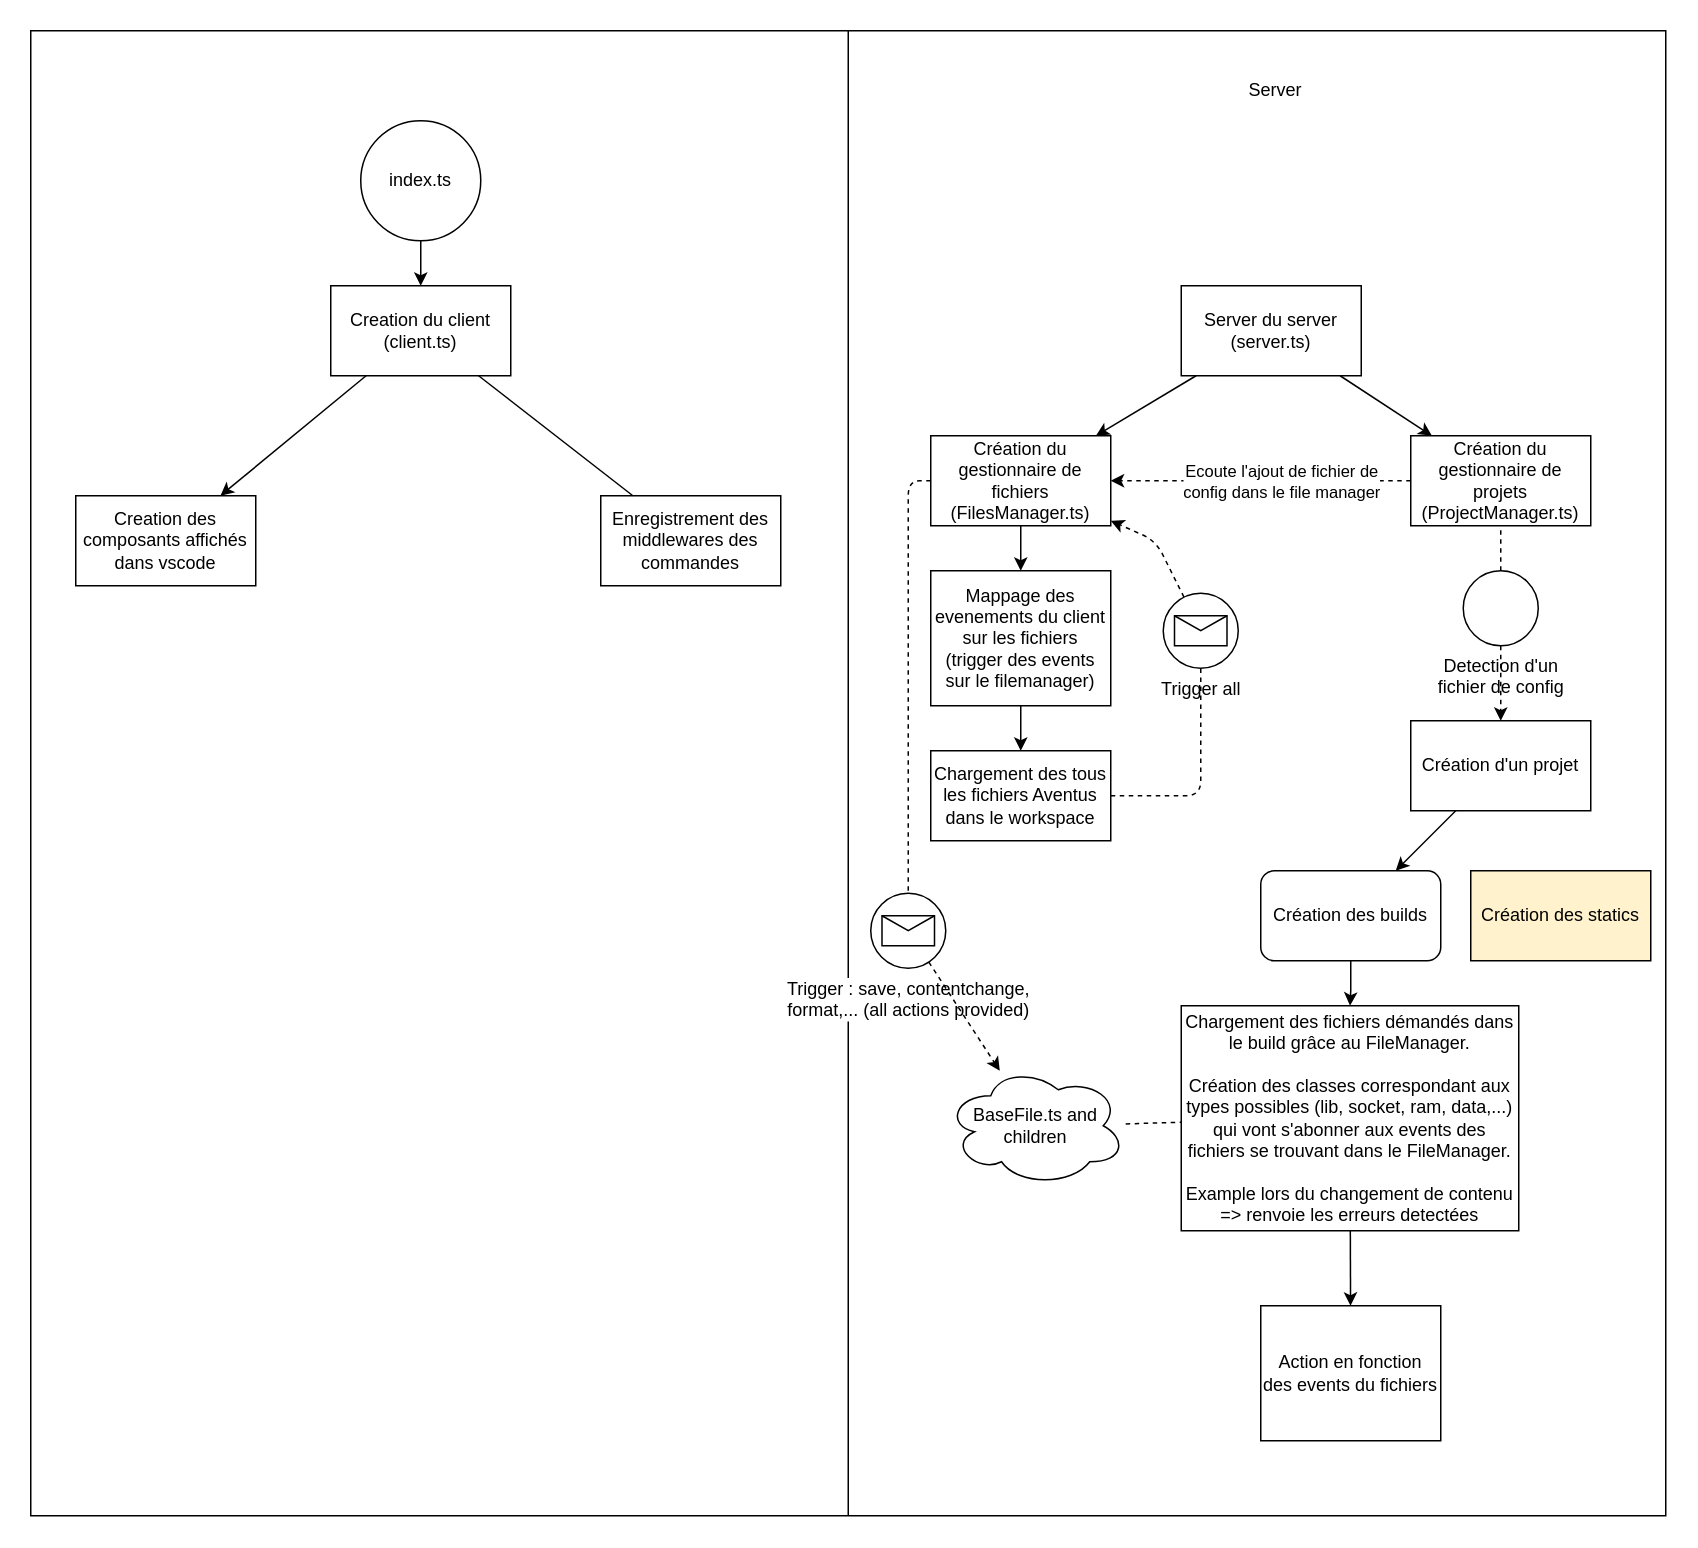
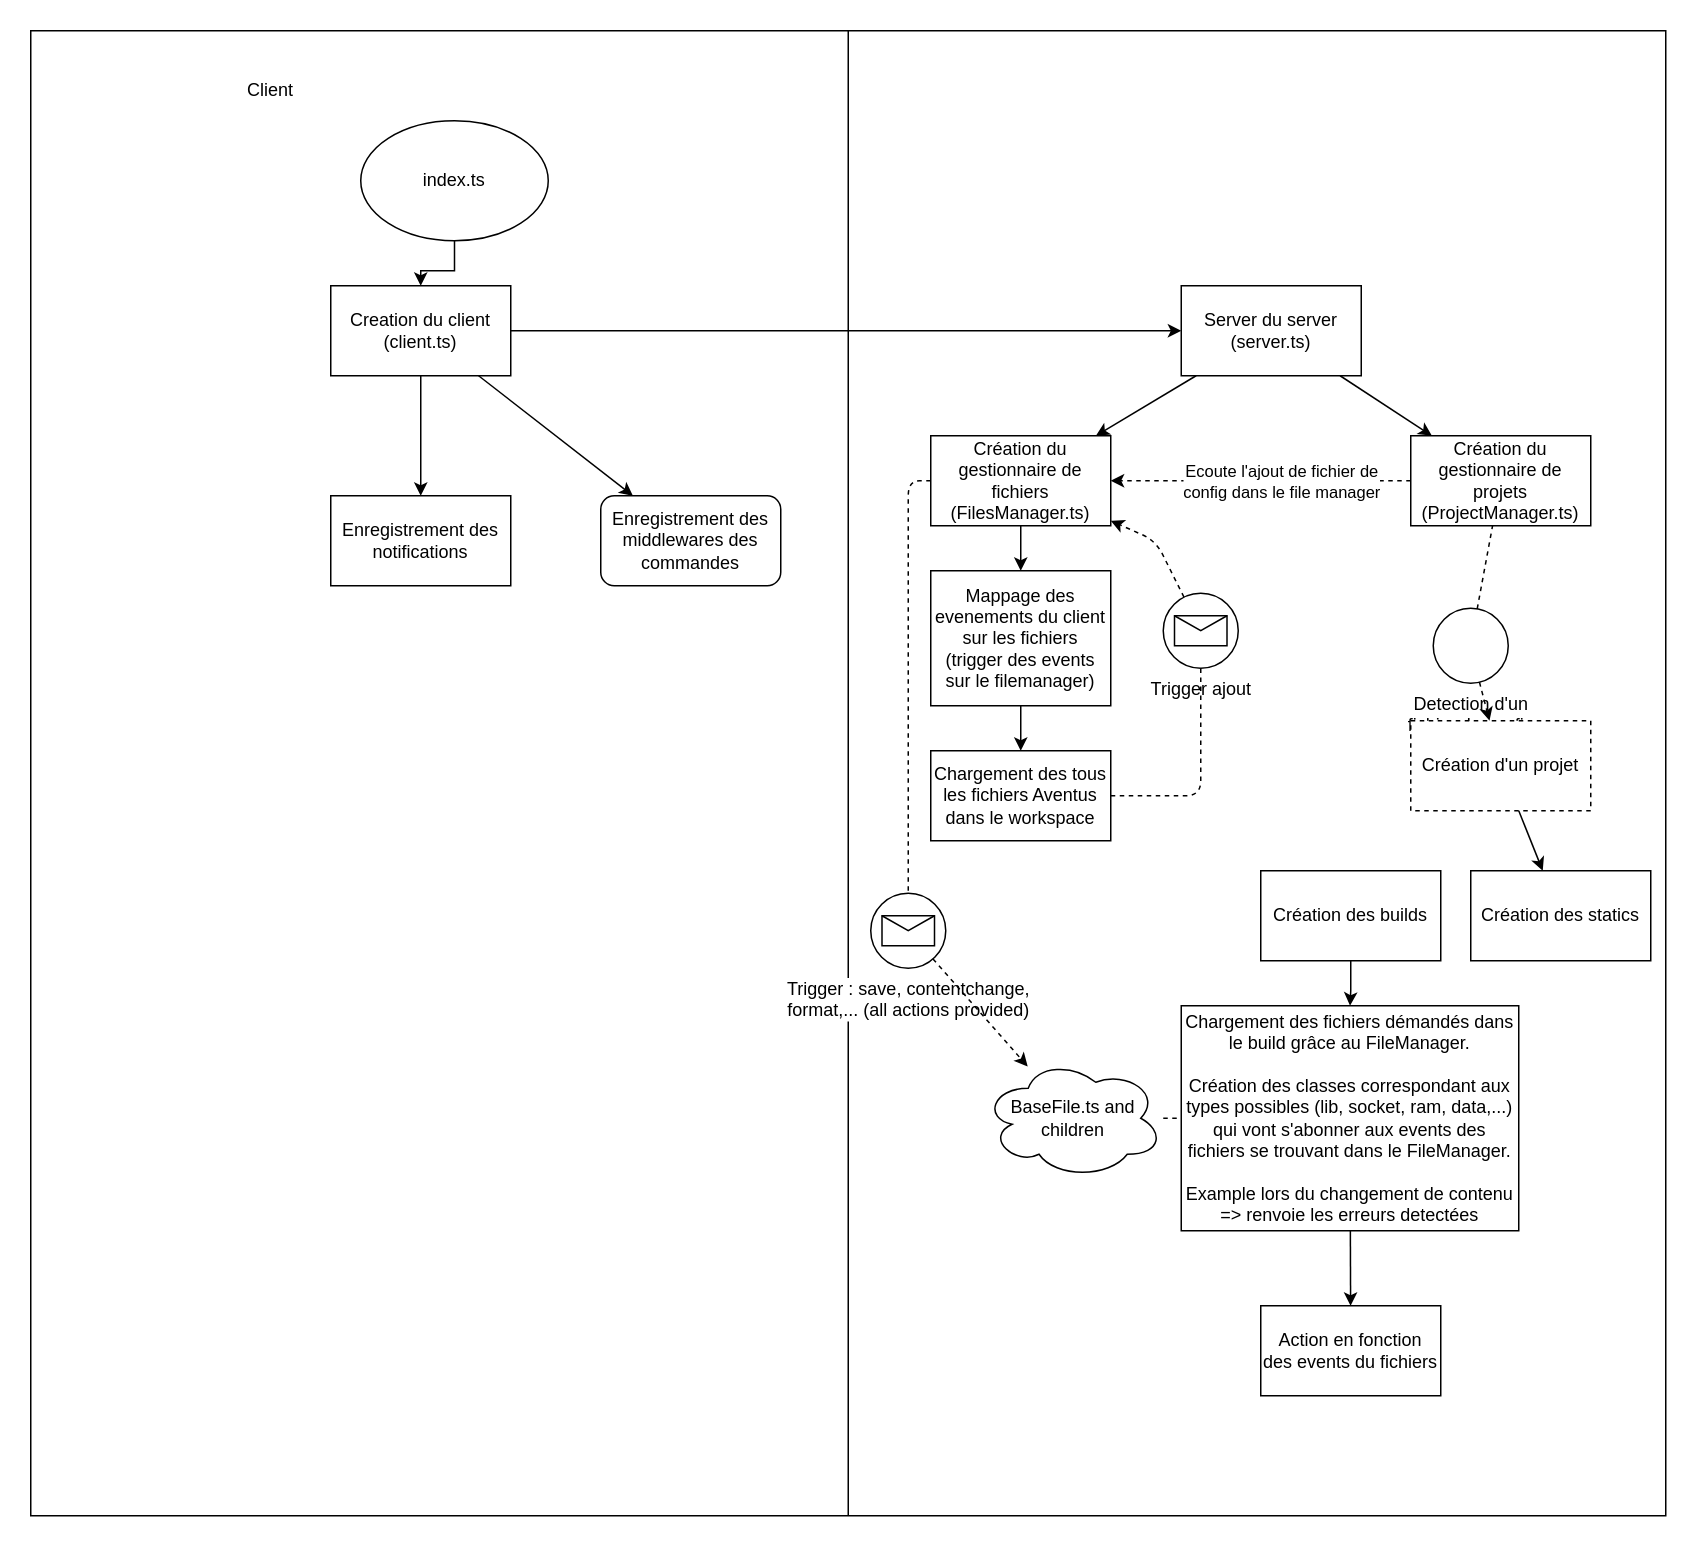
node "Client": added
node "Server": removed
node "index.ts": size 120x120 -> 188x120
edge "Creation du client (client.ts)" -> "Server du server (server.ts)": added
edge "Creation du client (client.ts)" -> "Enregistrement des notifications": added
edge "Creation du client (client.ts)" -> "Creation des composants affichés dans vscode": removed
edge "Creation du client (client.ts)" -- "Enregistrement des middlewares des commandes": arrowhead none -> classic
node "Creation des composants affichés dans vscode": removed
node "Enregistrement des notifications": added
node "Enregistrement des middlewares des commandes": shape rectangle -> rounded rectangle
node "Detection d'un fichier de config": moved (1501, 608) -> (1471, 646)
node "Trigger all": label "Trigger all" -> "Trigger ajout"
node "Création d'un projet": style solid -> dashed
edge "Création d'un projet" -> "Création des statics": added
edge "Création d'un projet" -> "Création des builds": removed
node "Création des builds": shape rounded rectangle -> rectangle
node "Création des statics": fillcolor #fff2cc -> #ffffff
node "BaseFile.ts and children": moved (1036, 1126) -> (1073, 1118)
node "Action en fonction des events du fichiers": size 180x135 -> 180x90
